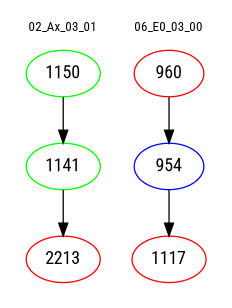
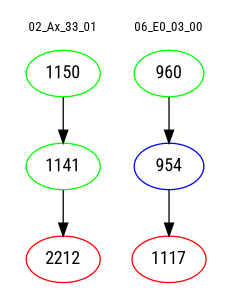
cluster "02_Ax_03_01": label "02_Ax_03_01" -> "02_Ax_33_01"
node "960": color red -> green
node "2213": label "2213" -> "2212"
